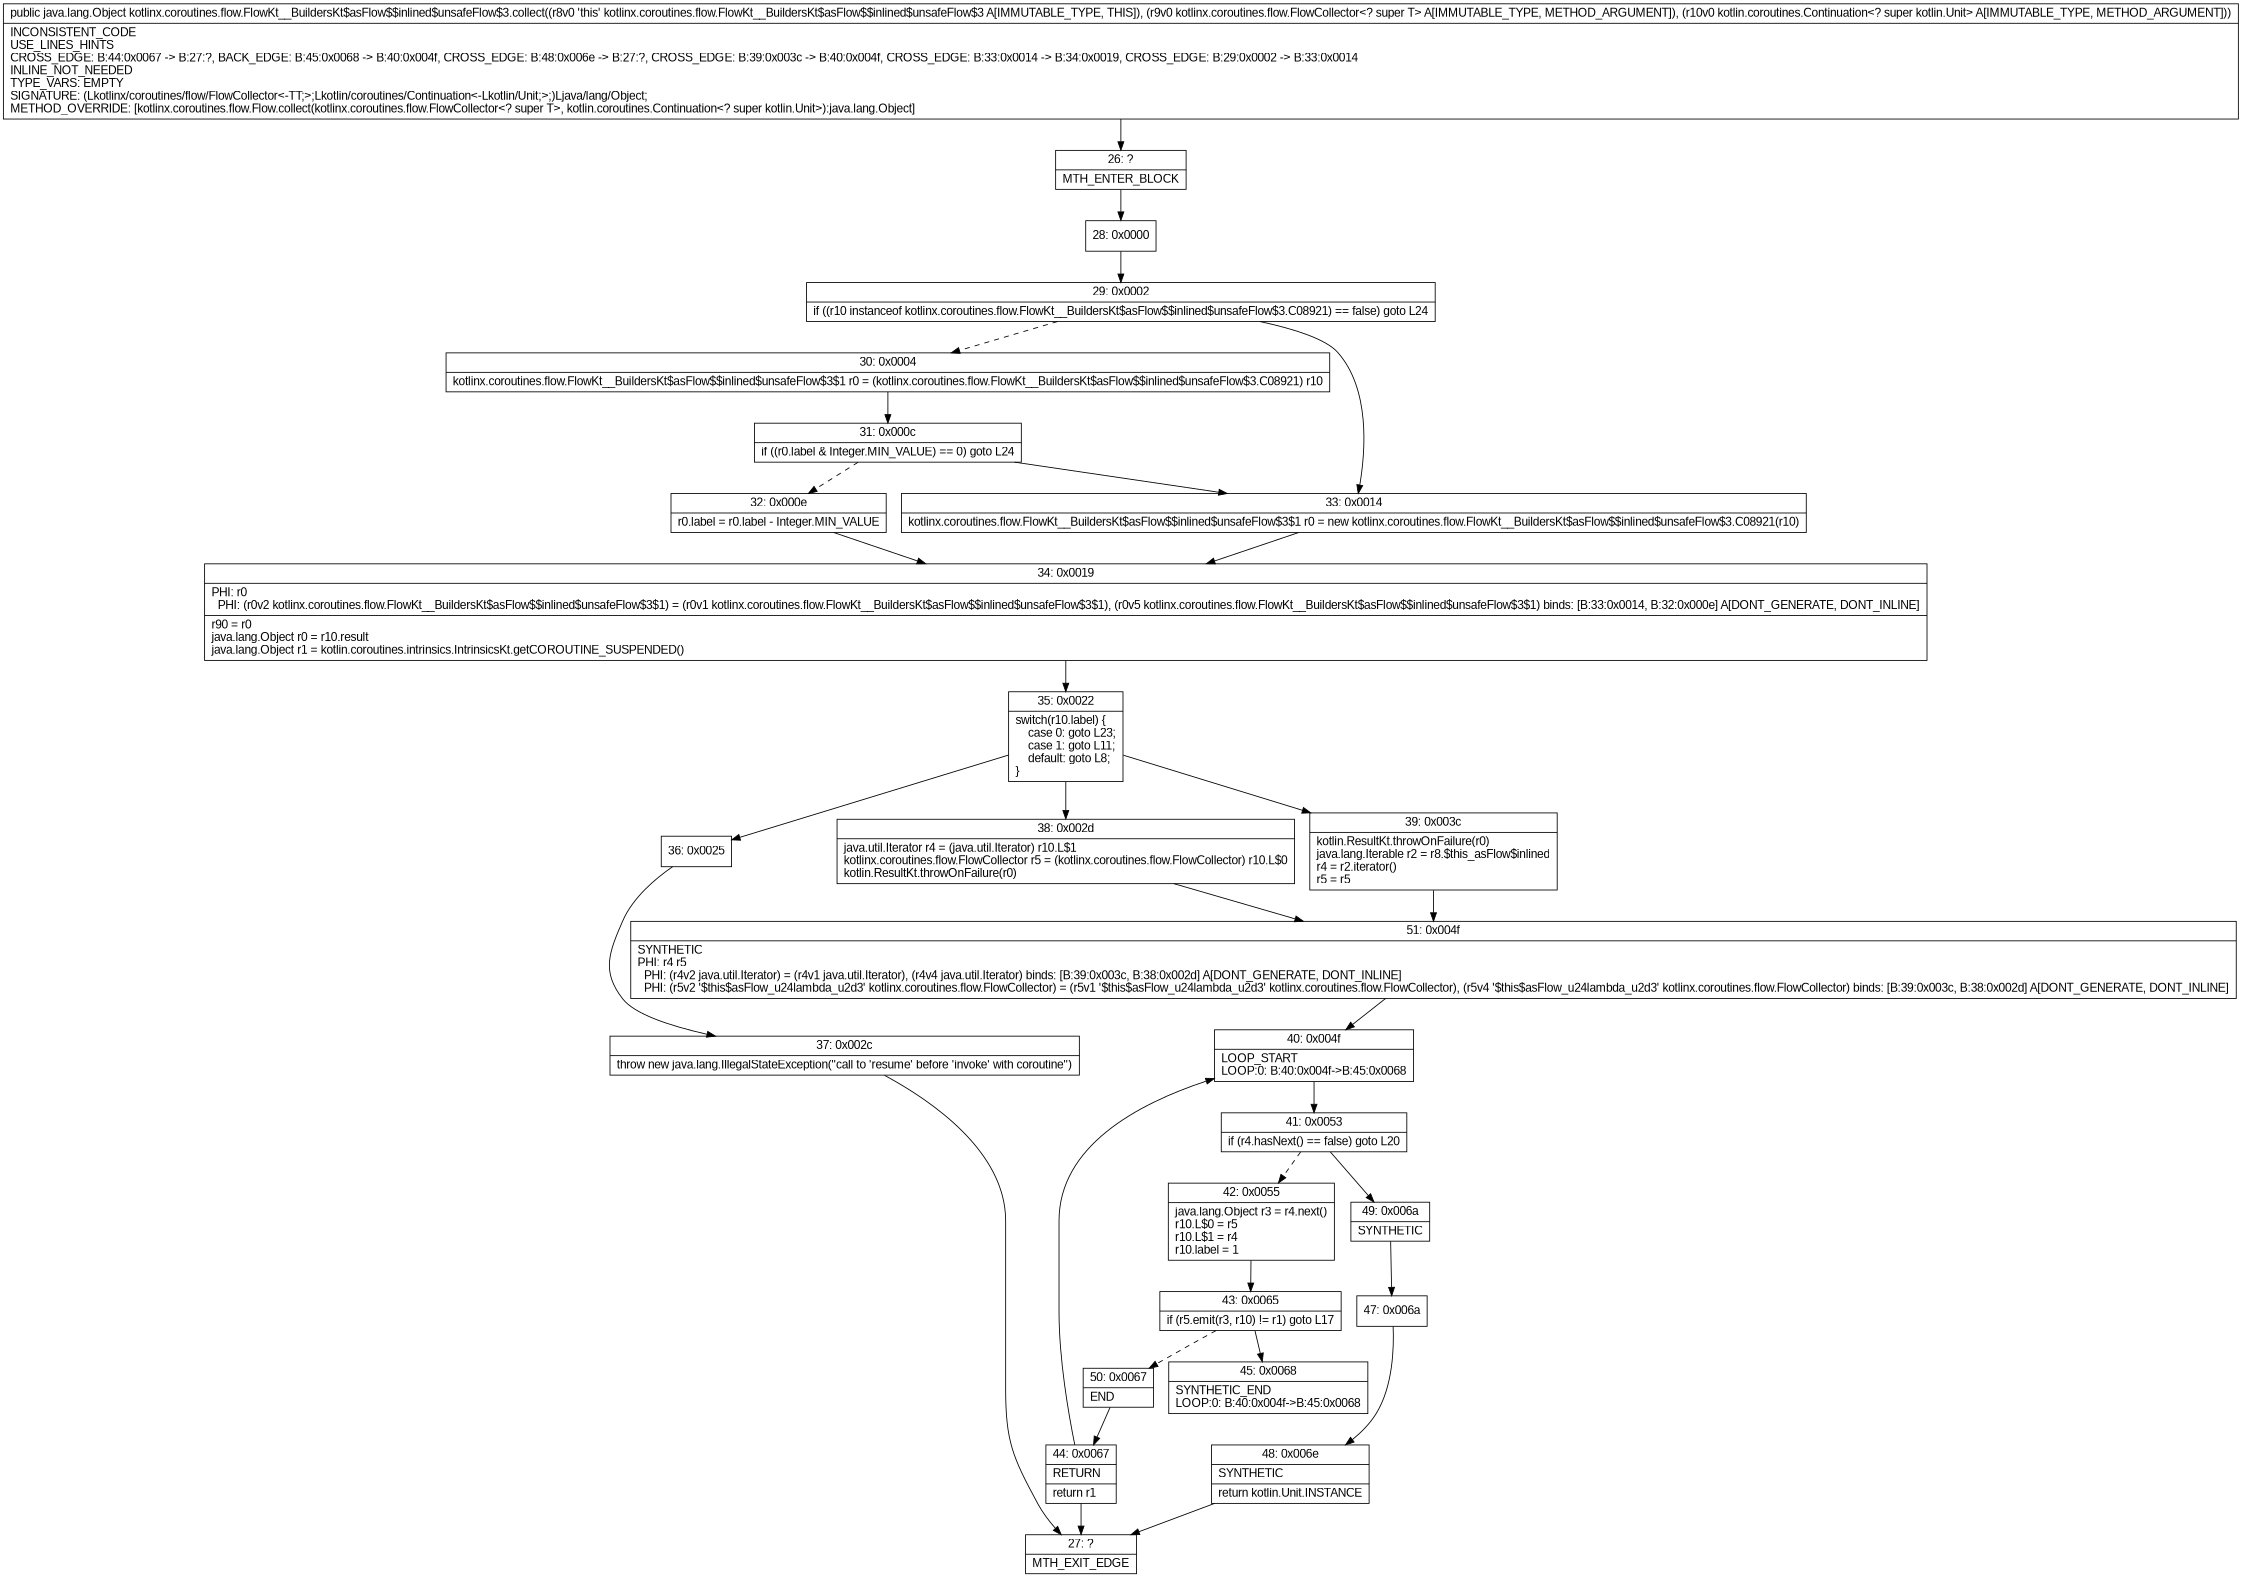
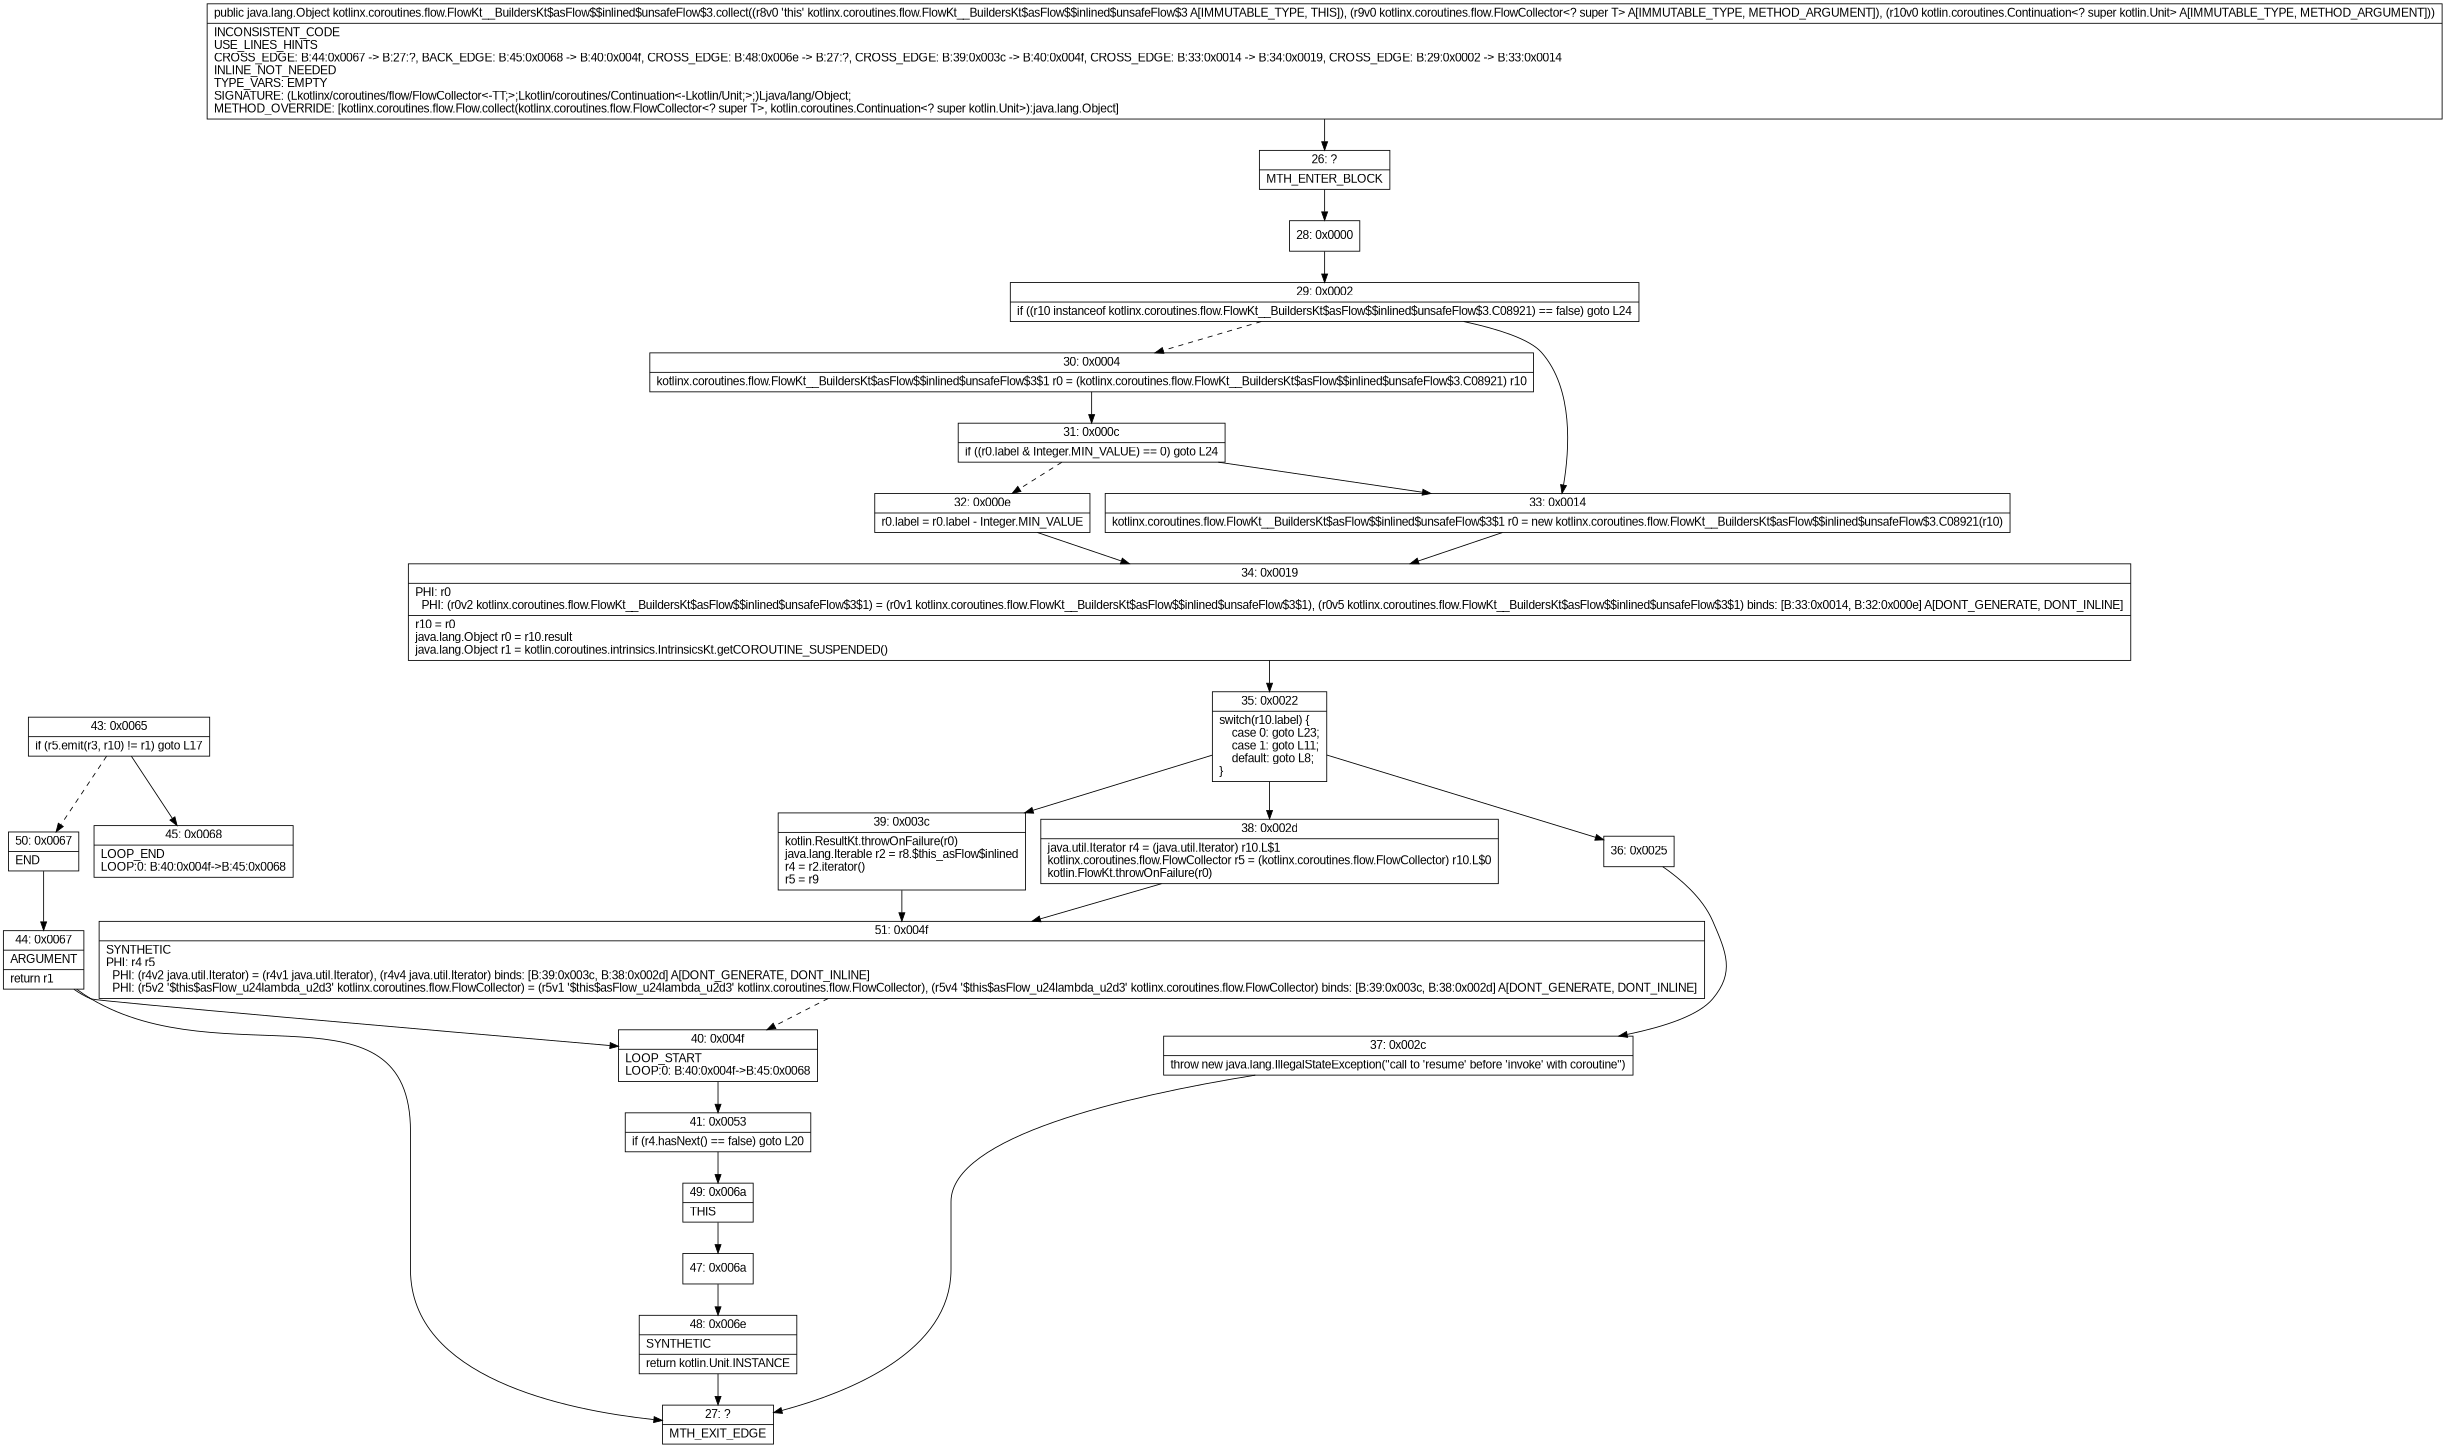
node "34: 0x0019": text "r90 = r0" -> "r10 = r0"
node "38: 0x002d": text "kotlin.ResultKt.throwOnFailure(r0)" -> "kotlin.FlowKt.throwOnFailure(r0)"
node "39: 0x003c": text "r5 = r5" -> "r5 = r9"
edge "51: 0x004f" -> "40: 0x004f": style solid -> dashed
node "42: 0x0055": removed
node "49: 0x006a": text "SYNTHETIC" -> "THIS"
node "45: 0x0068": text "SYNTHETIC_END" -> "LOOP_END"
node "44: 0x0067": text "RETURN" -> "ARGUMENT"
